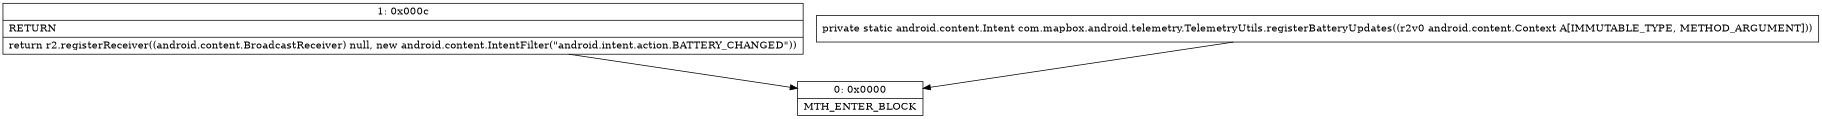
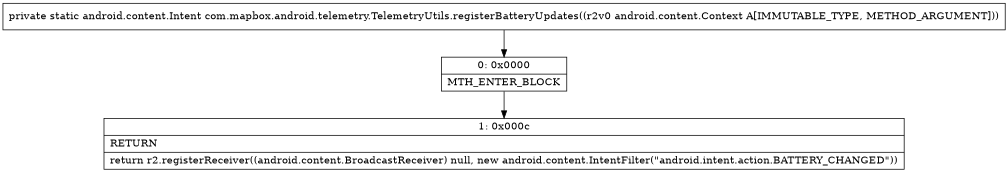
edge "1: 0x000c" -> "0: 0x0000": reversed
